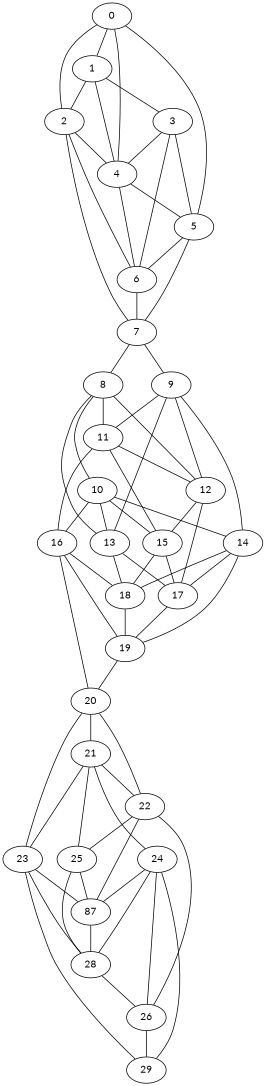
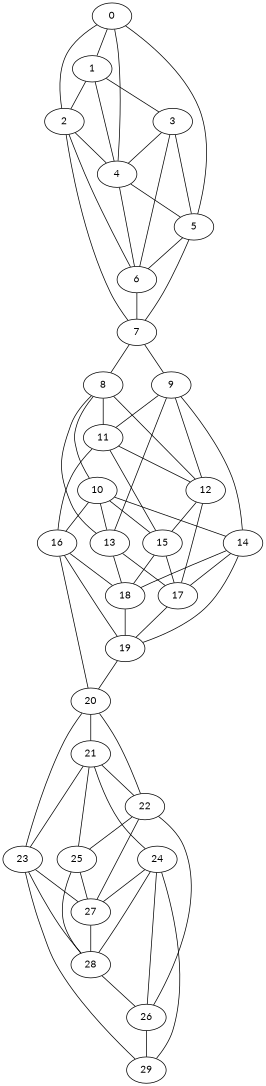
node "87": label "87" -> "27"
